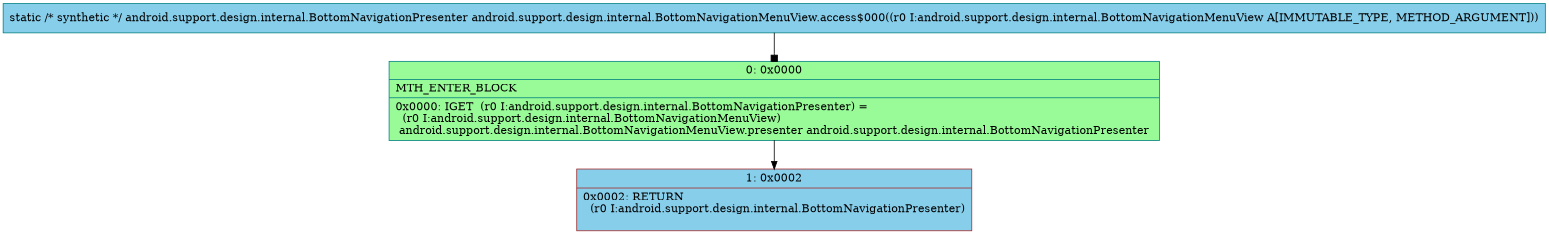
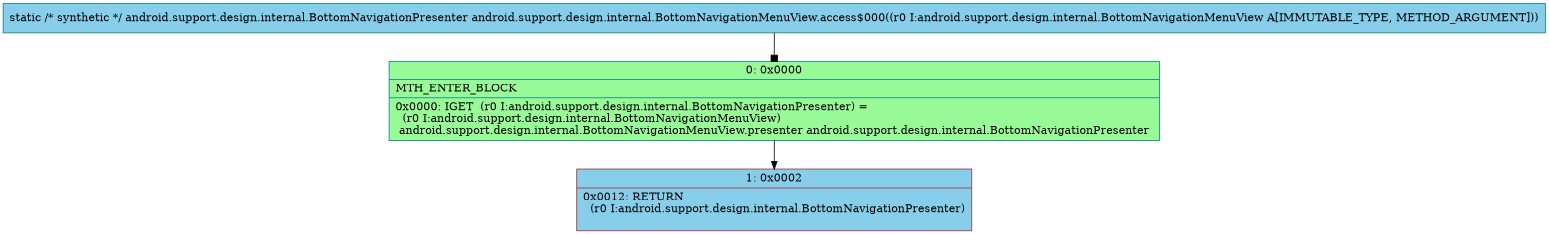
node "1: 0x0002": text "0x0002: RETURN" -> "0x0012: RETURN"
